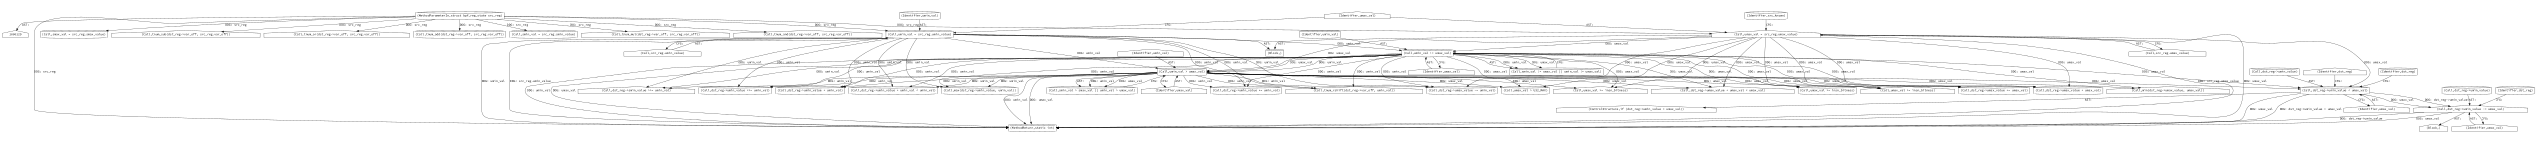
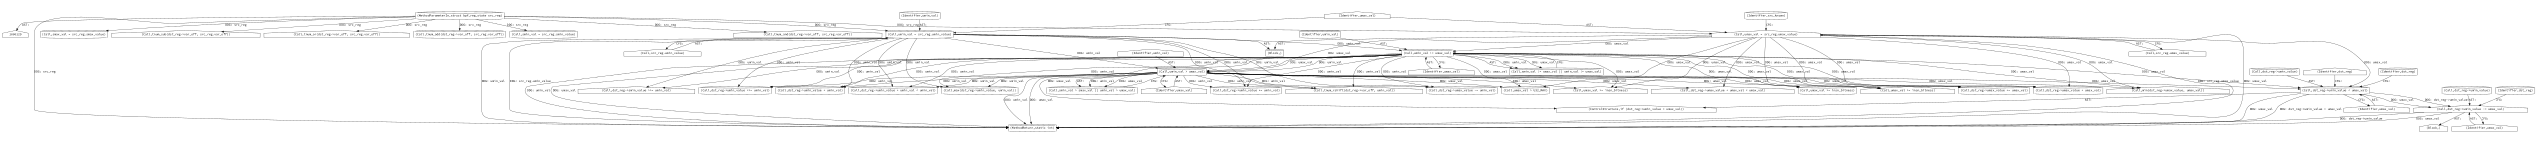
node "(Call,tnum_mul(dst_reg->var_off, src_reg.var_off))": removed
edge "(Call,umin_val != umax_val)" -> "(Call,dst_reg->umax_value + umax_val < umax_val)": now "(Call,umin_val != umax_val)" -> "(ControlStructure,if (dst_reg->umin_value < umax_val))"
edge "(Call,umax_val = src_reg.umax_value)" -> "(Call,dst_reg->umax_value -= umin_val)": now "(Call,umax_val = src_reg.umax_value)" -> "(Call,min(dst_reg->umax_value, umax_val))"
edge "(Call,umin_val > umax_val)" -> "(Call,dst_reg->smin_value >>= umin_val)": removed, label "DDG: umin_val"
